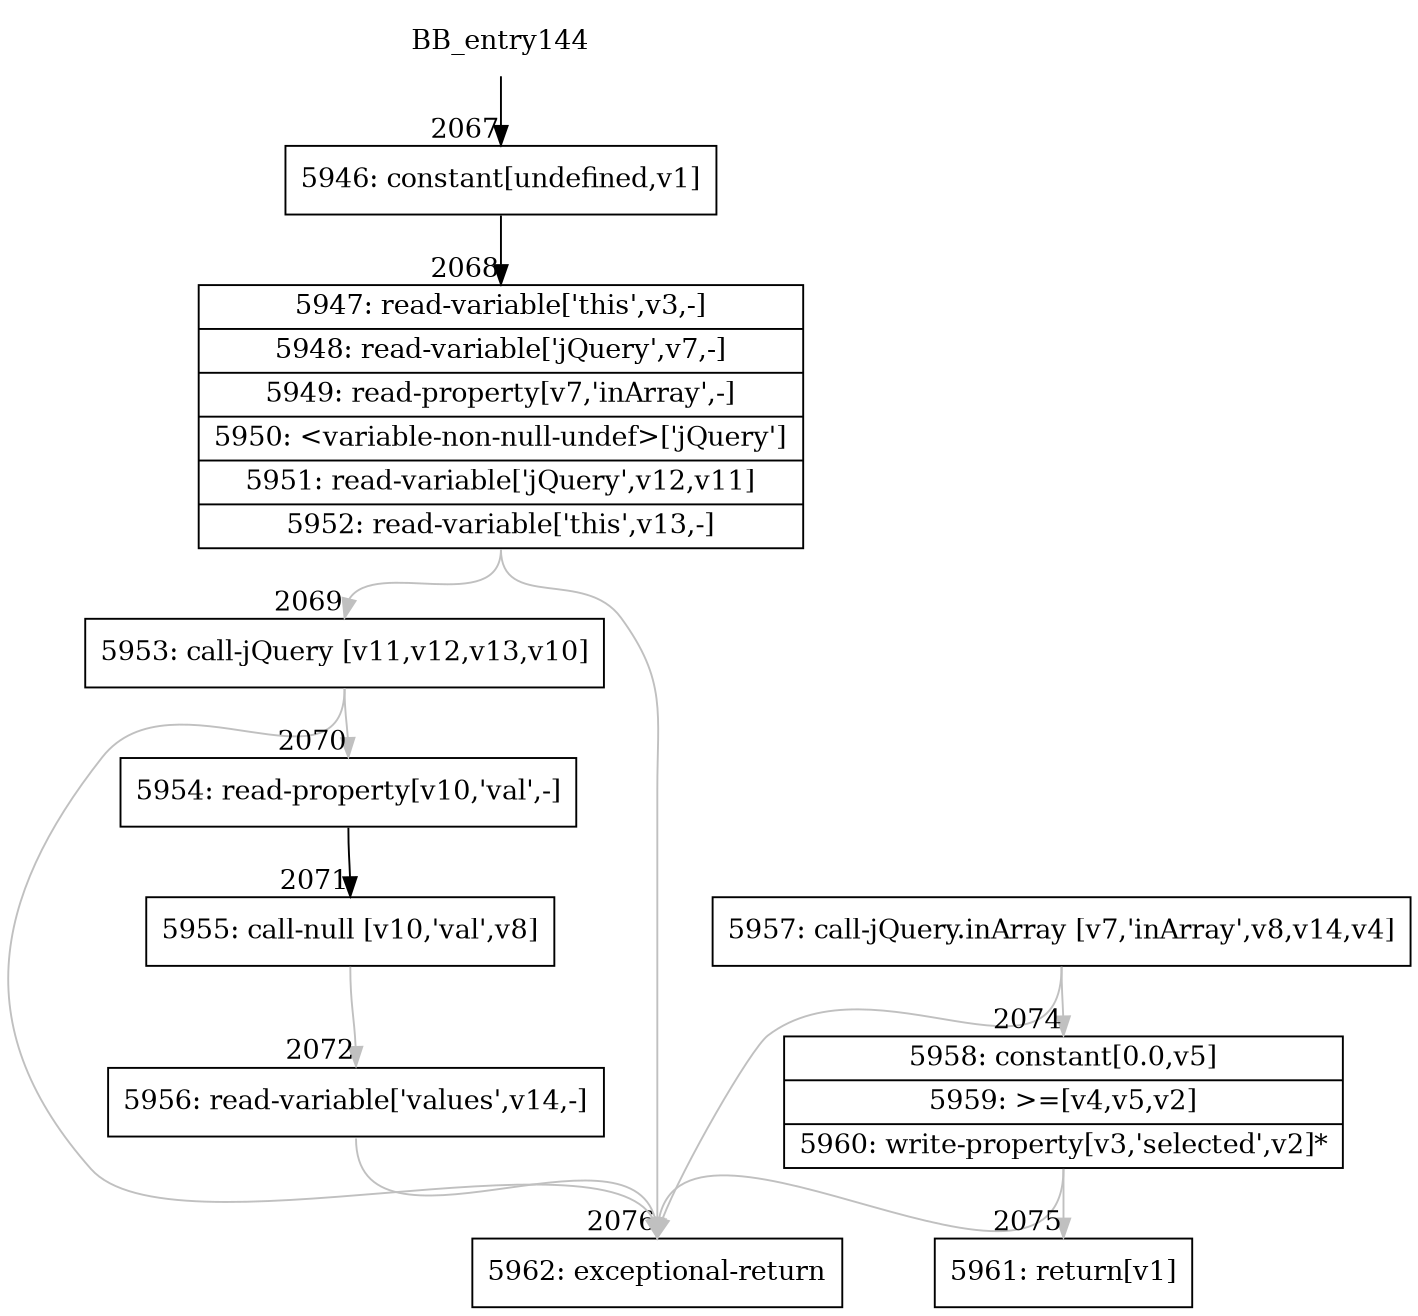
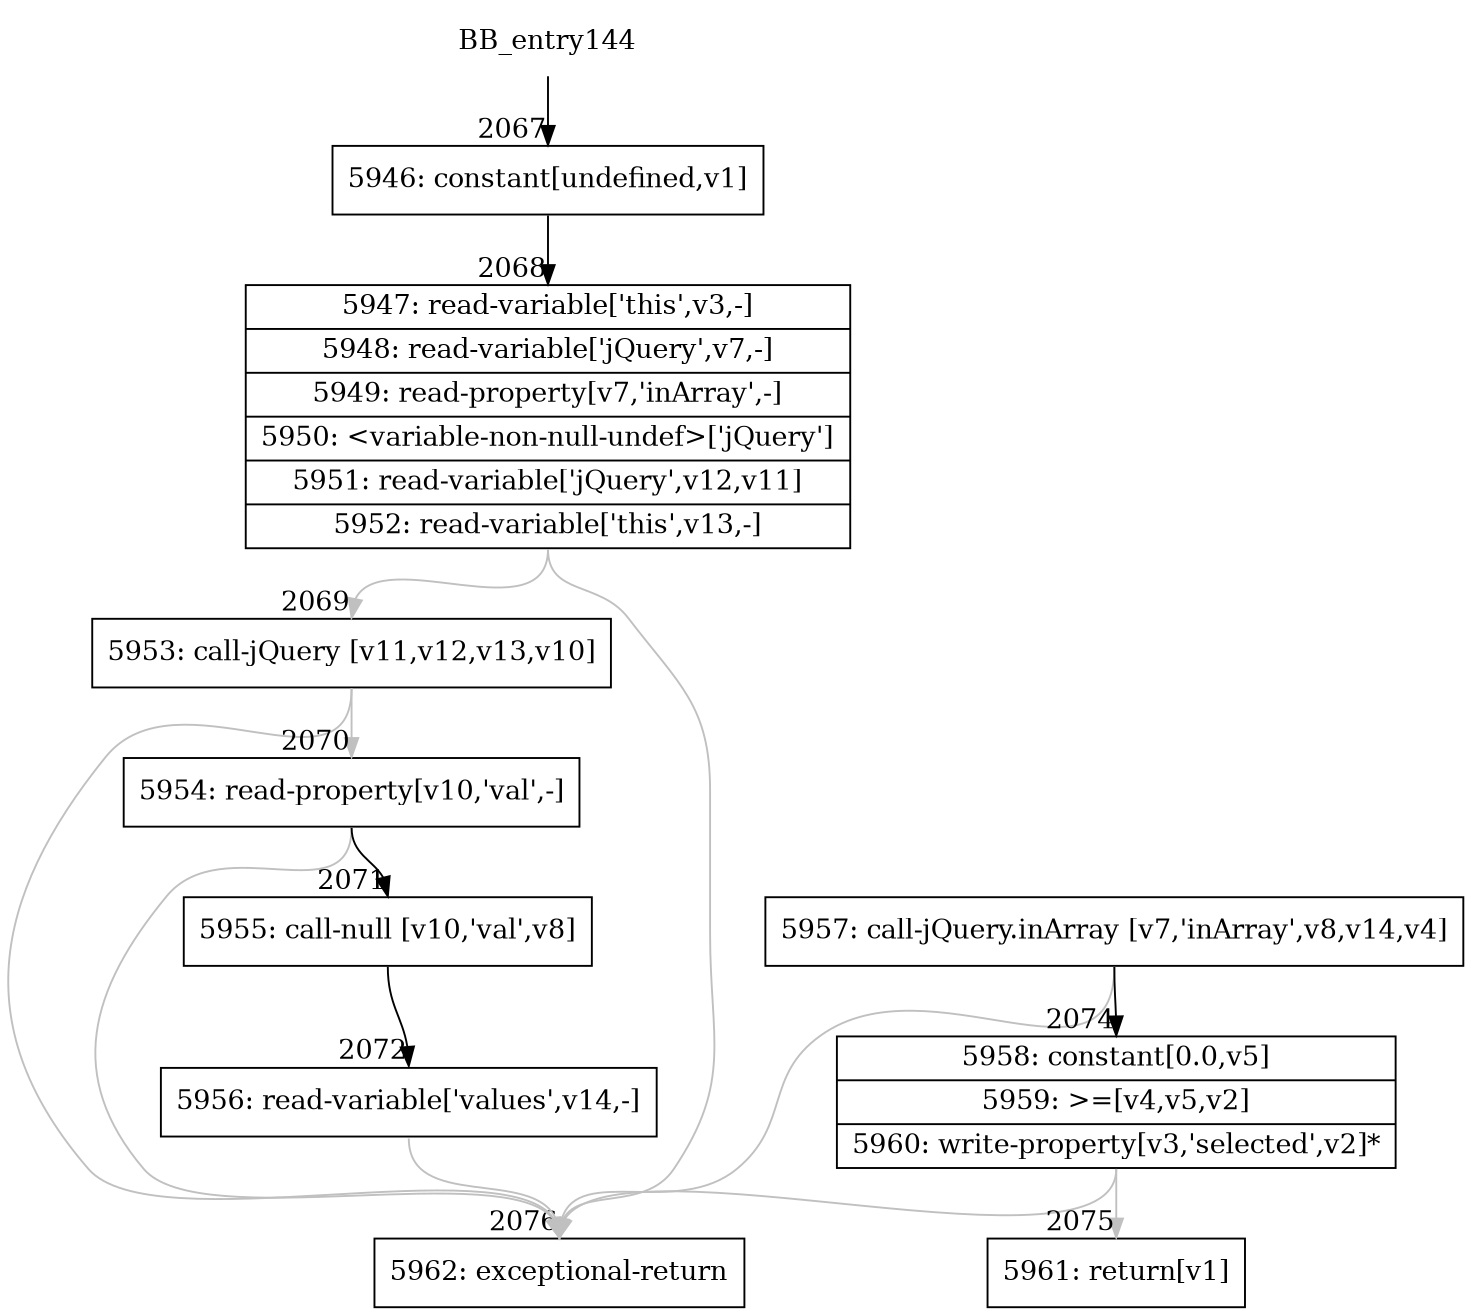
edge "5957: call-jQuery.inArray [v7,'inArray',v8,v14,v4]" -> "5958: constant[0.0,v5]": color gray -> black
edge "5955: call-null [v10,'val',v8]" -> "5956: read-variable['values',v14,-]": color gray -> black
edge "5954: read-property[v10,'val',-]" -> "5962: exceptional-return": added
